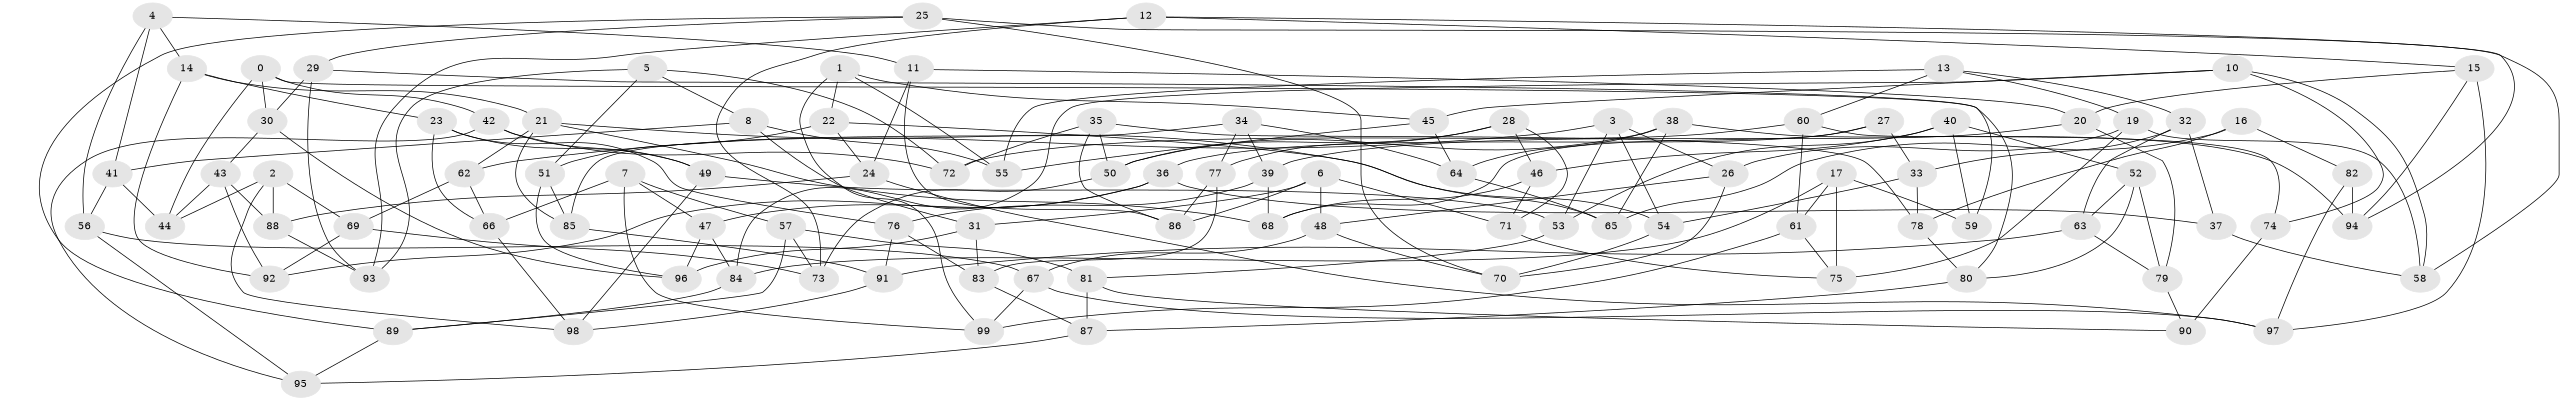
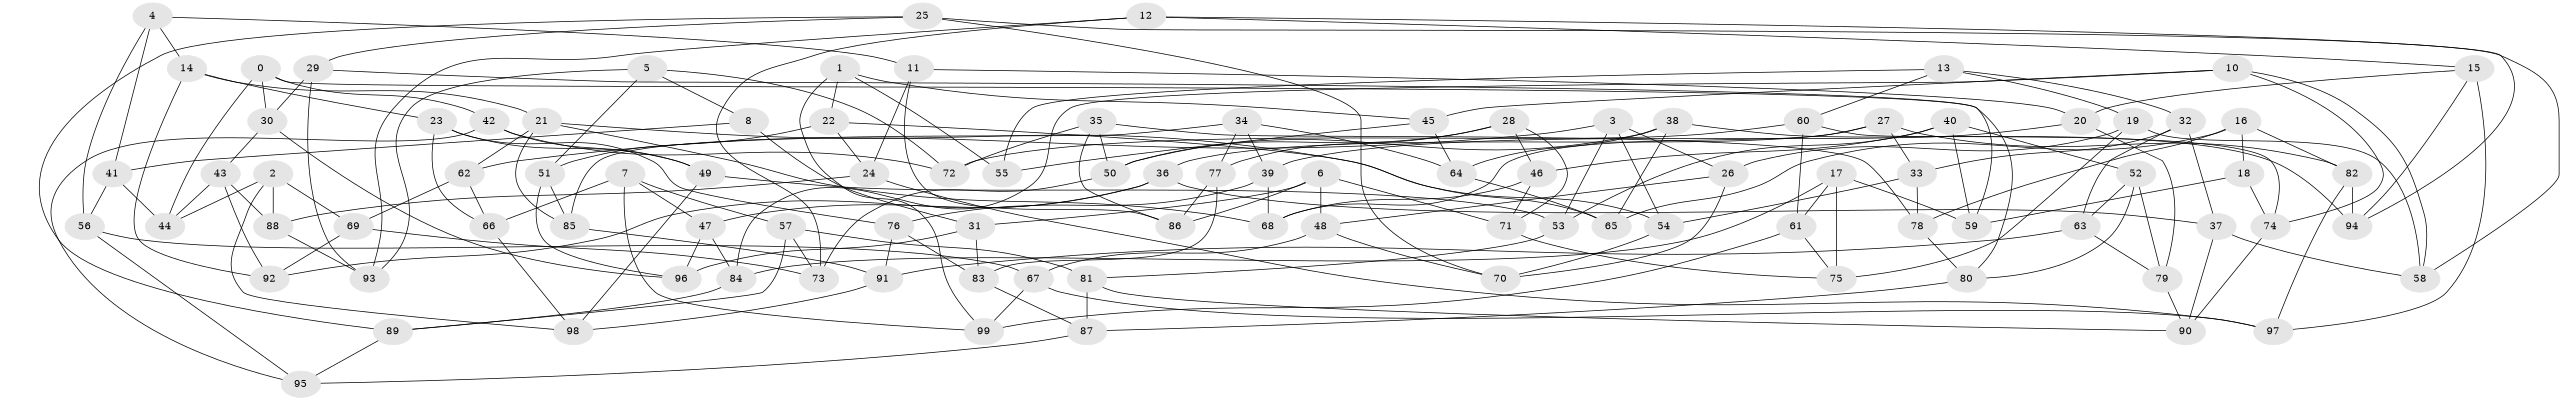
edge "8" -- "55": removed
edge "27" -- "82": added
node "18": added
edge "37" -- "90": added
